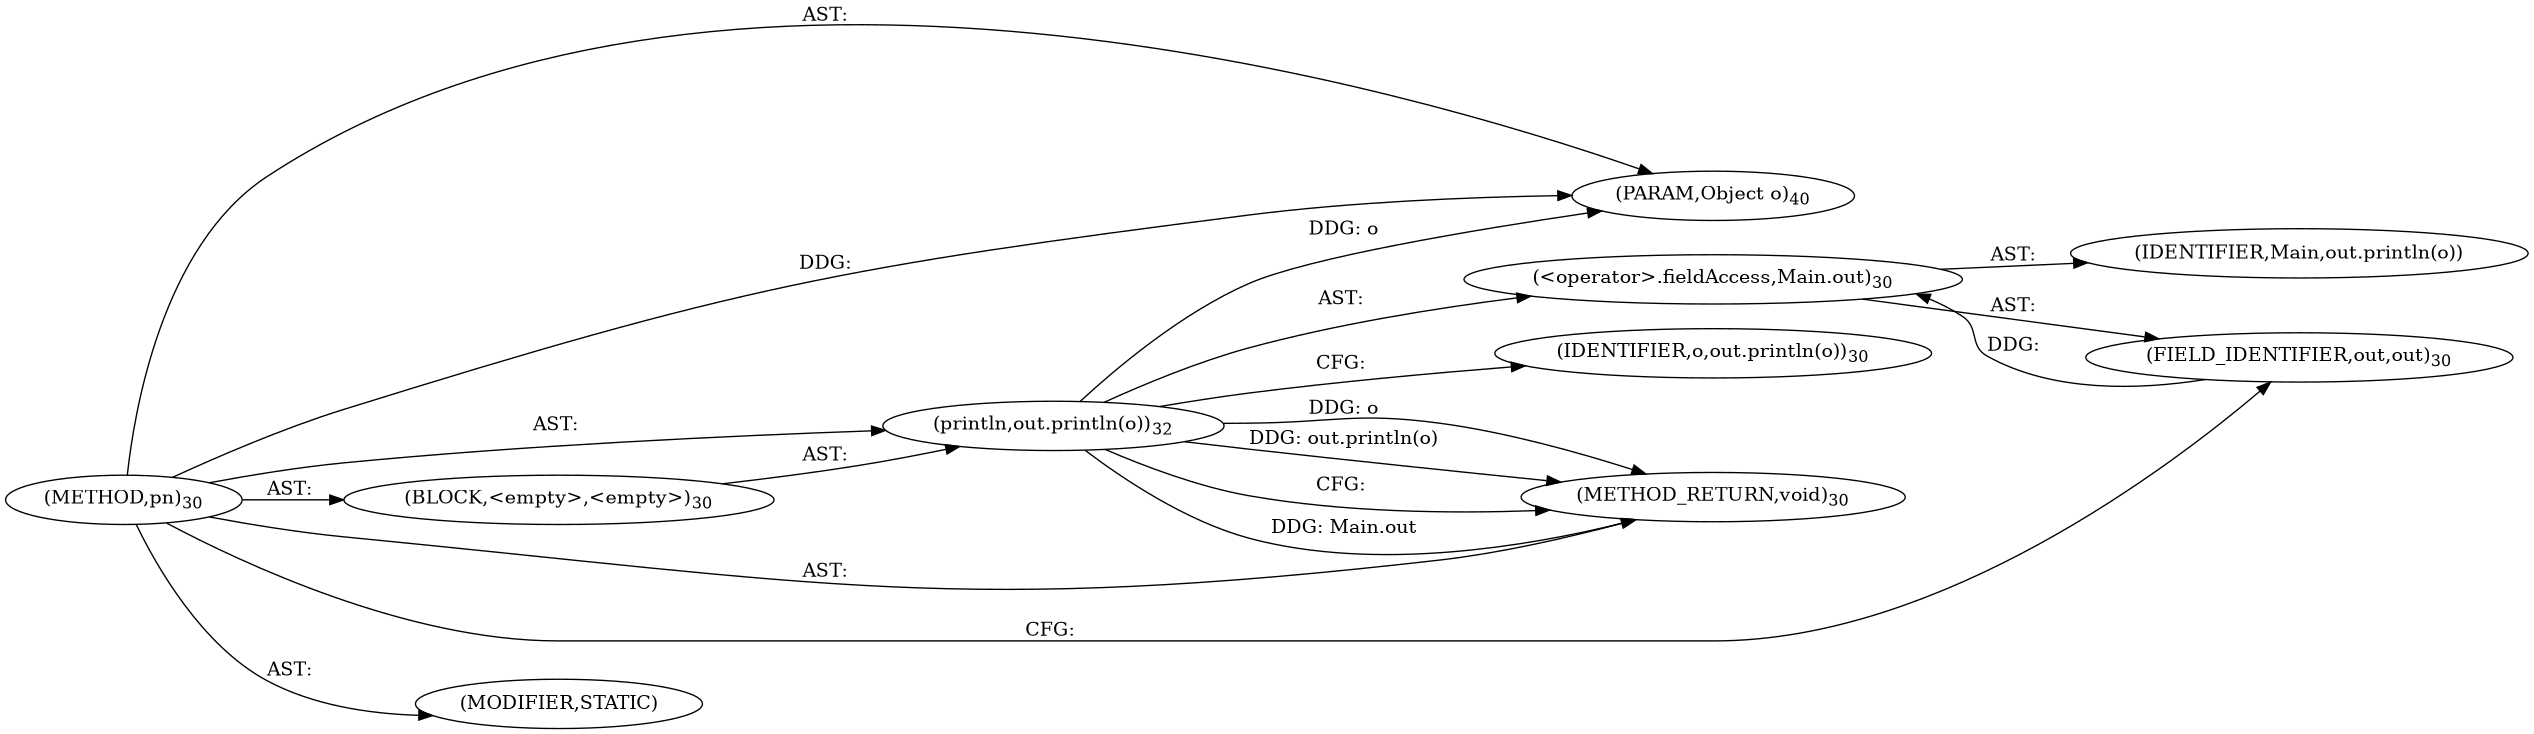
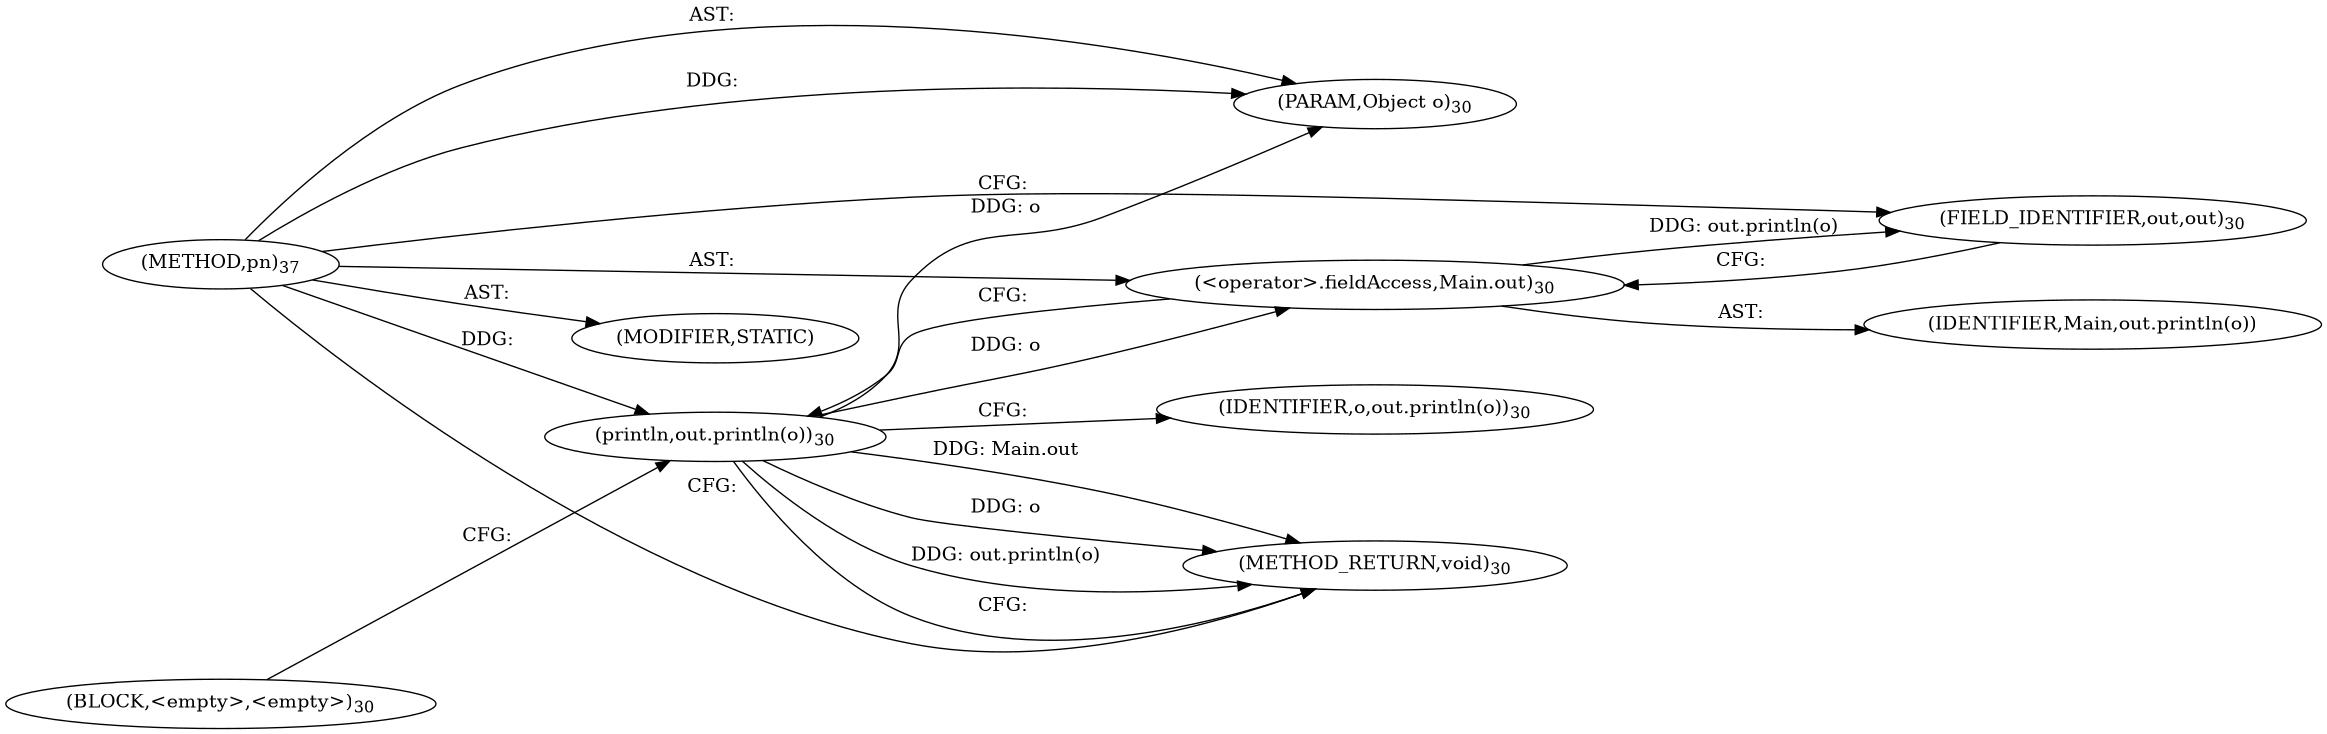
node "(PARAM,Object o)": text "40" -> "30"
edge "(println,out.println(o))" -> "(<operator>.fieldAccess,Main.out)": label "AST: " -> "DDG: o"
edge "(<operator>.fieldAccess,Main.out)" -> "(FIELD_IDENTIFIER,out,out)": label "AST: " -> "DDG: out.println(o)"
edge "(<operator>.fieldAccess,Main.out)" -> "(println,out.println(o))": added, label "CFG:"
edge "(FIELD_IDENTIFIER,out,out)" -> "(<operator>.fieldAccess,Main.out)": label "DDG: " -> "CFG: "
node "(println,out.println(o))": text "32" -> "30"
edge "(METHOD,pn)" -> "(println,out.println(o))": label "AST: " -> "DDG: "
edge "(BLOCK,<empty>,<empty>)" -> "(println,out.println(o))": label "AST: " -> "CFG: "
node "(METHOD,pn)": text "30" -> "37"
edge "(METHOD,pn)" -> "(BLOCK,<empty>,<empty>)": now "(METHOD,pn)" -> "(<operator>.fieldAccess,Main.out)"
edge "(METHOD,pn)" -> "(METHOD_RETURN,void)": label "AST: " -> "CFG: "
